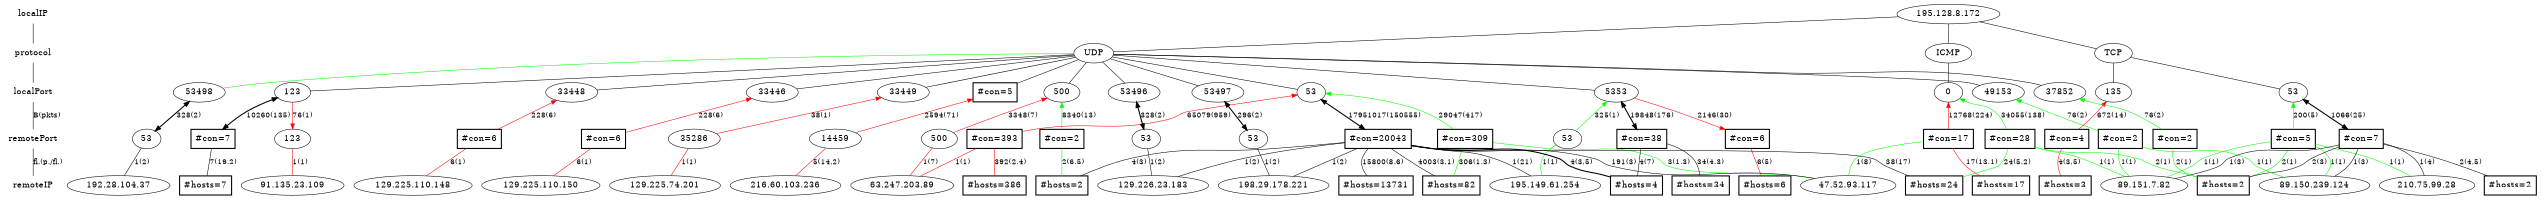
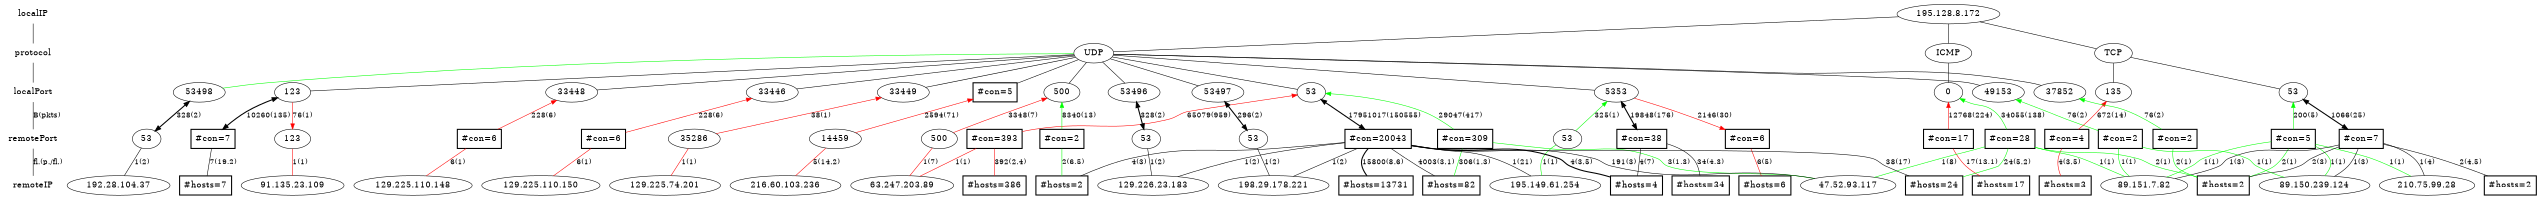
edge "#con=17" -- "47.52.93.117": now "#con=28" -- "47.52.93.117"
edge "#con=20043" -- "#hosts=13731": style solid -> bold
